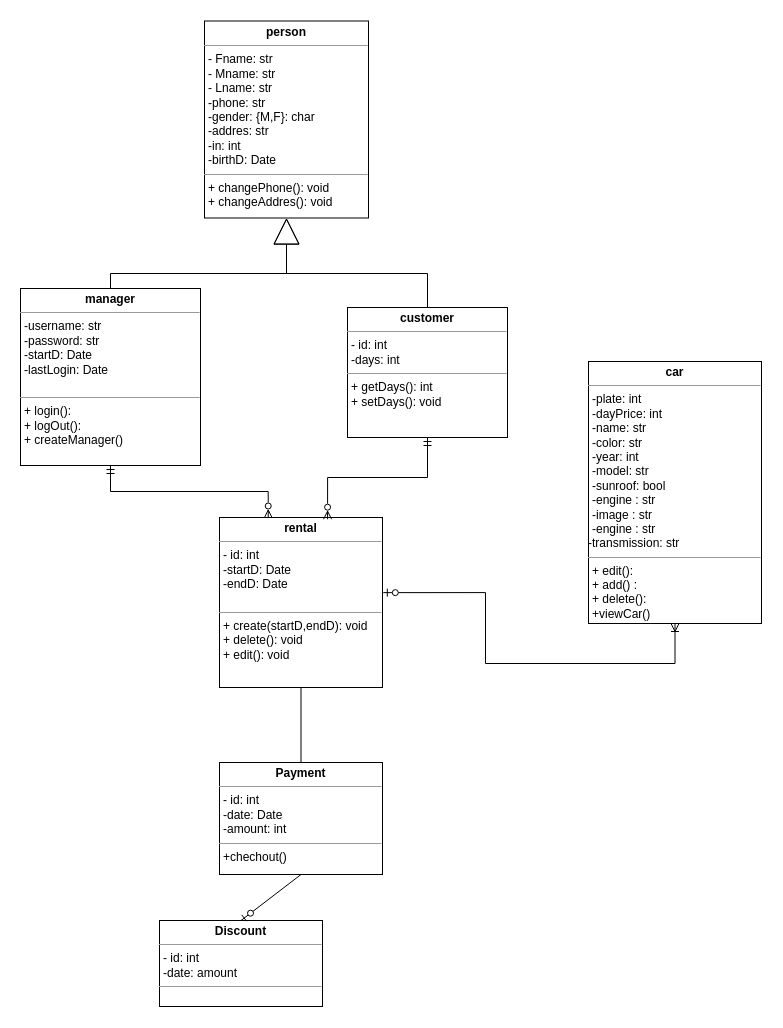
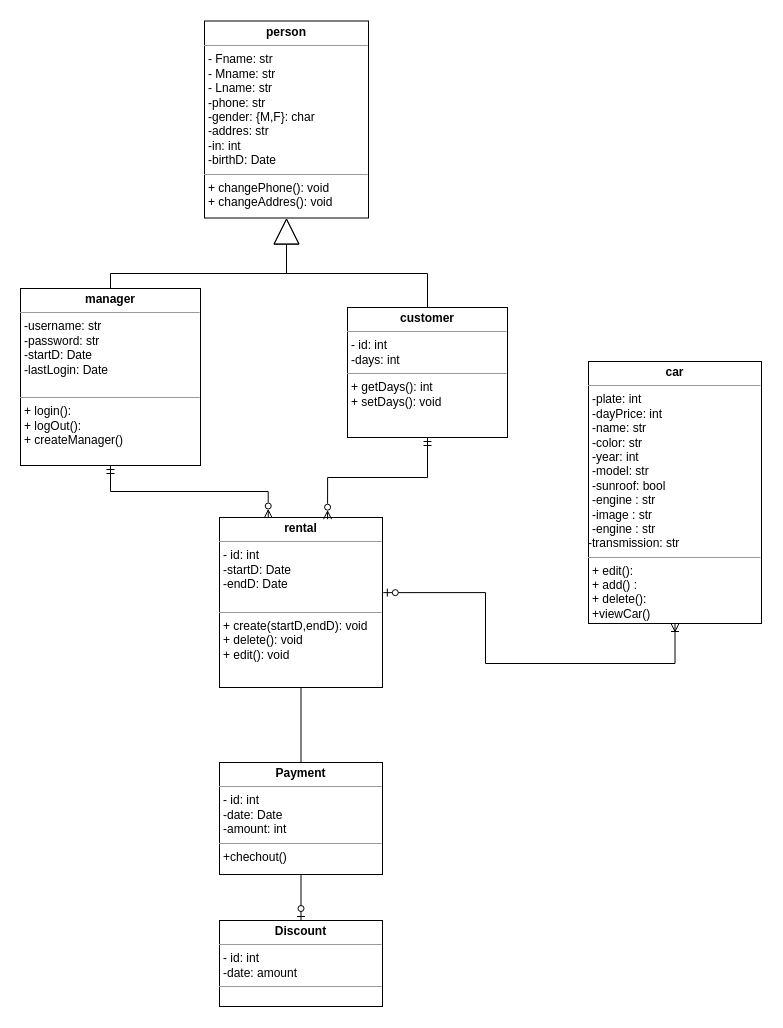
node "Discount - id: int -date: amount": moved (241, 964) -> (301, 964)
